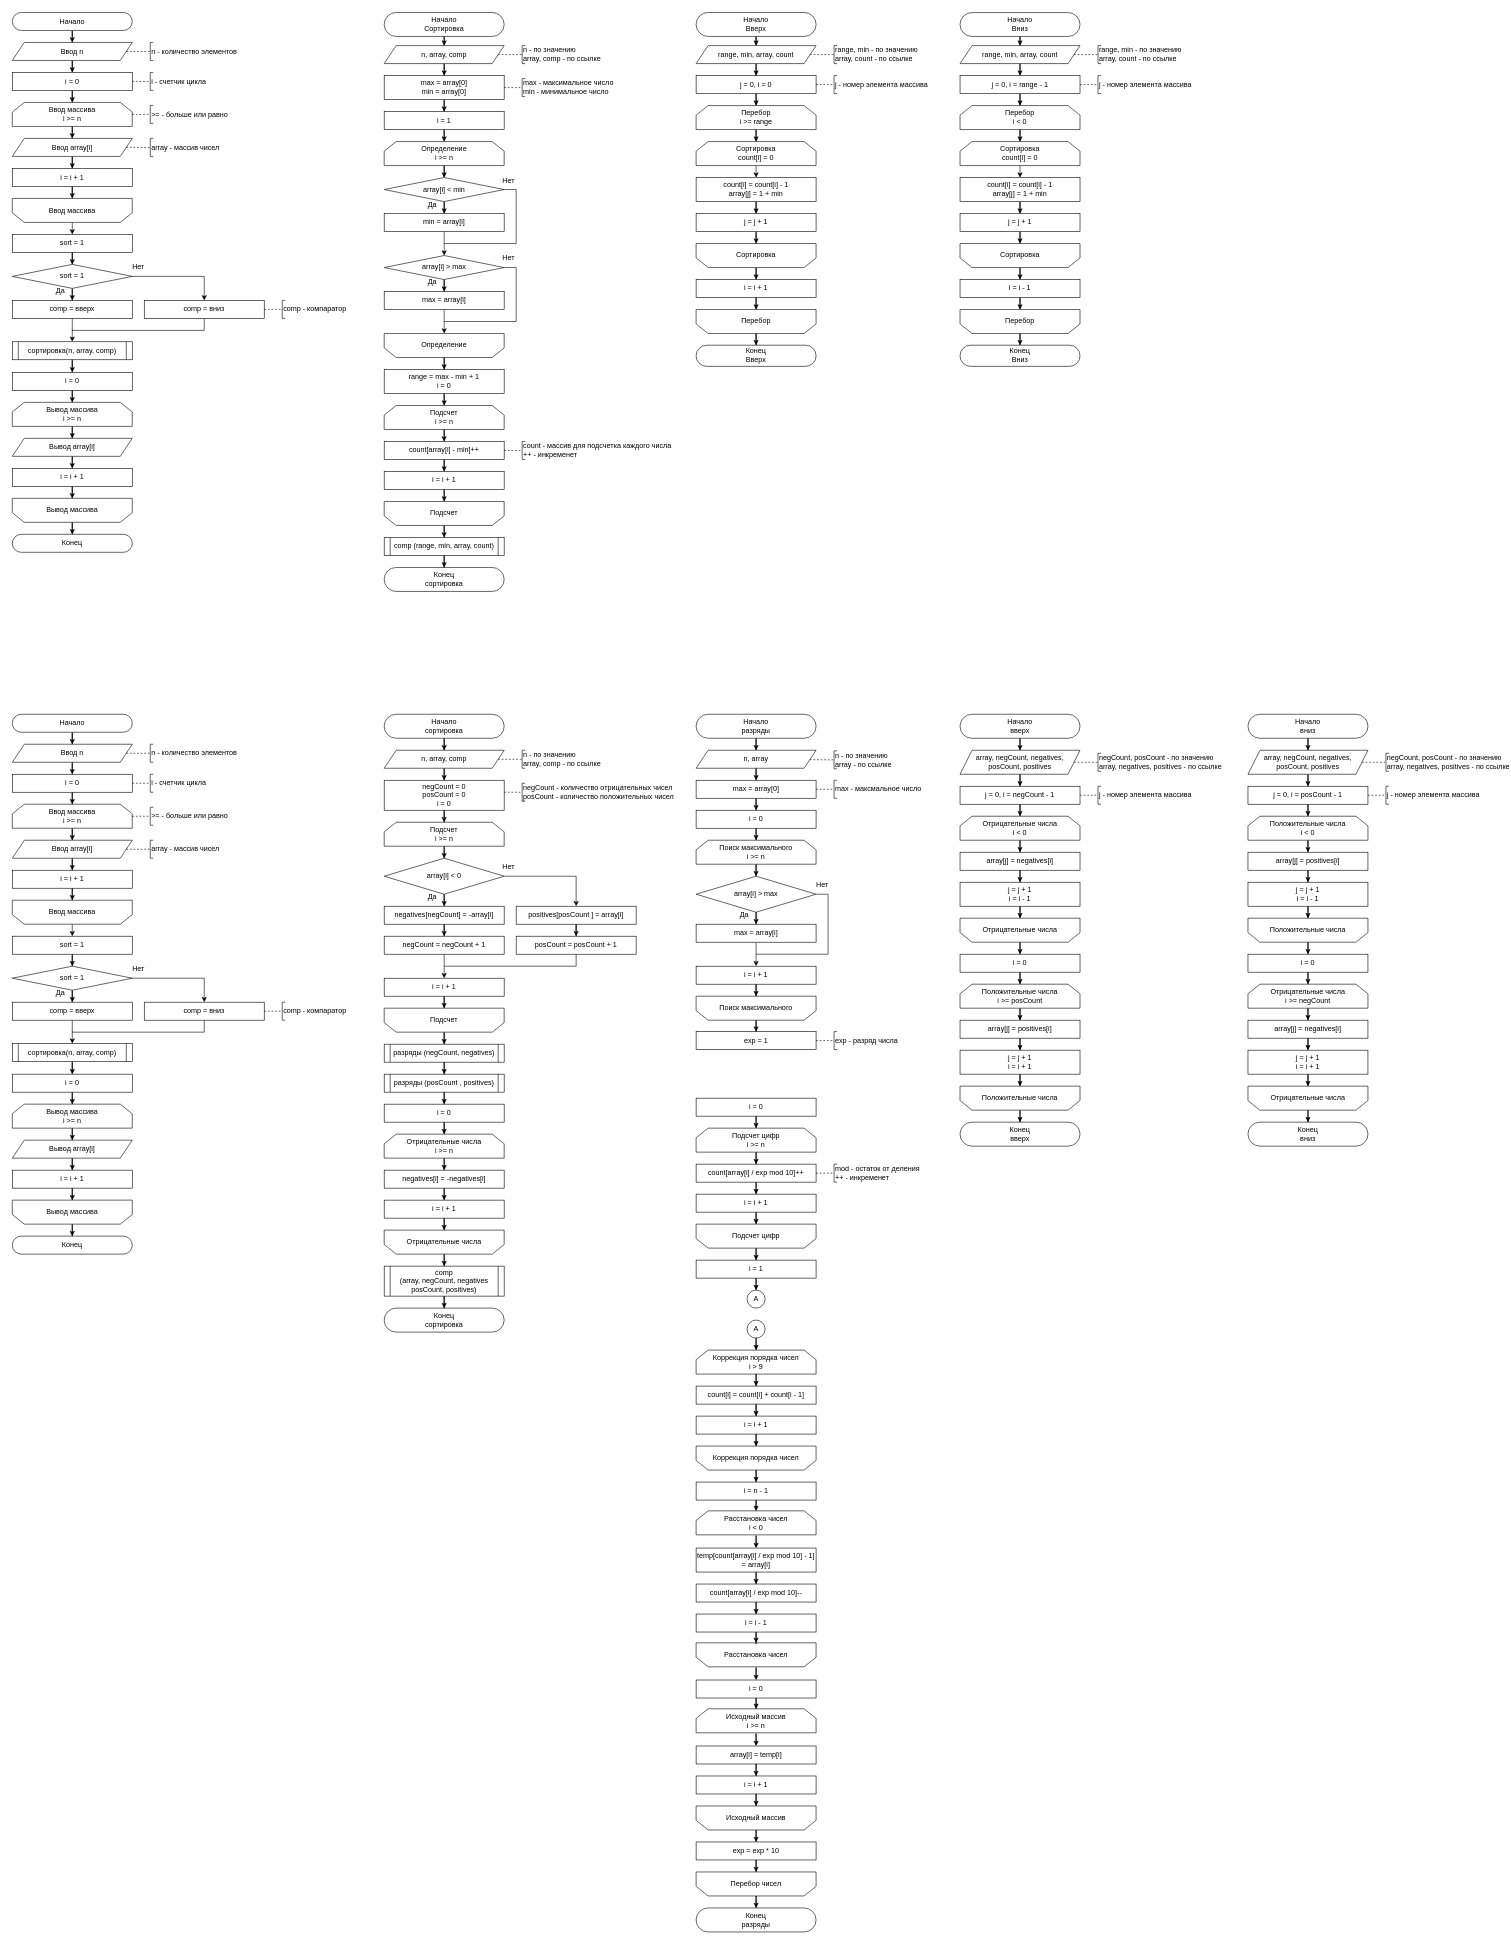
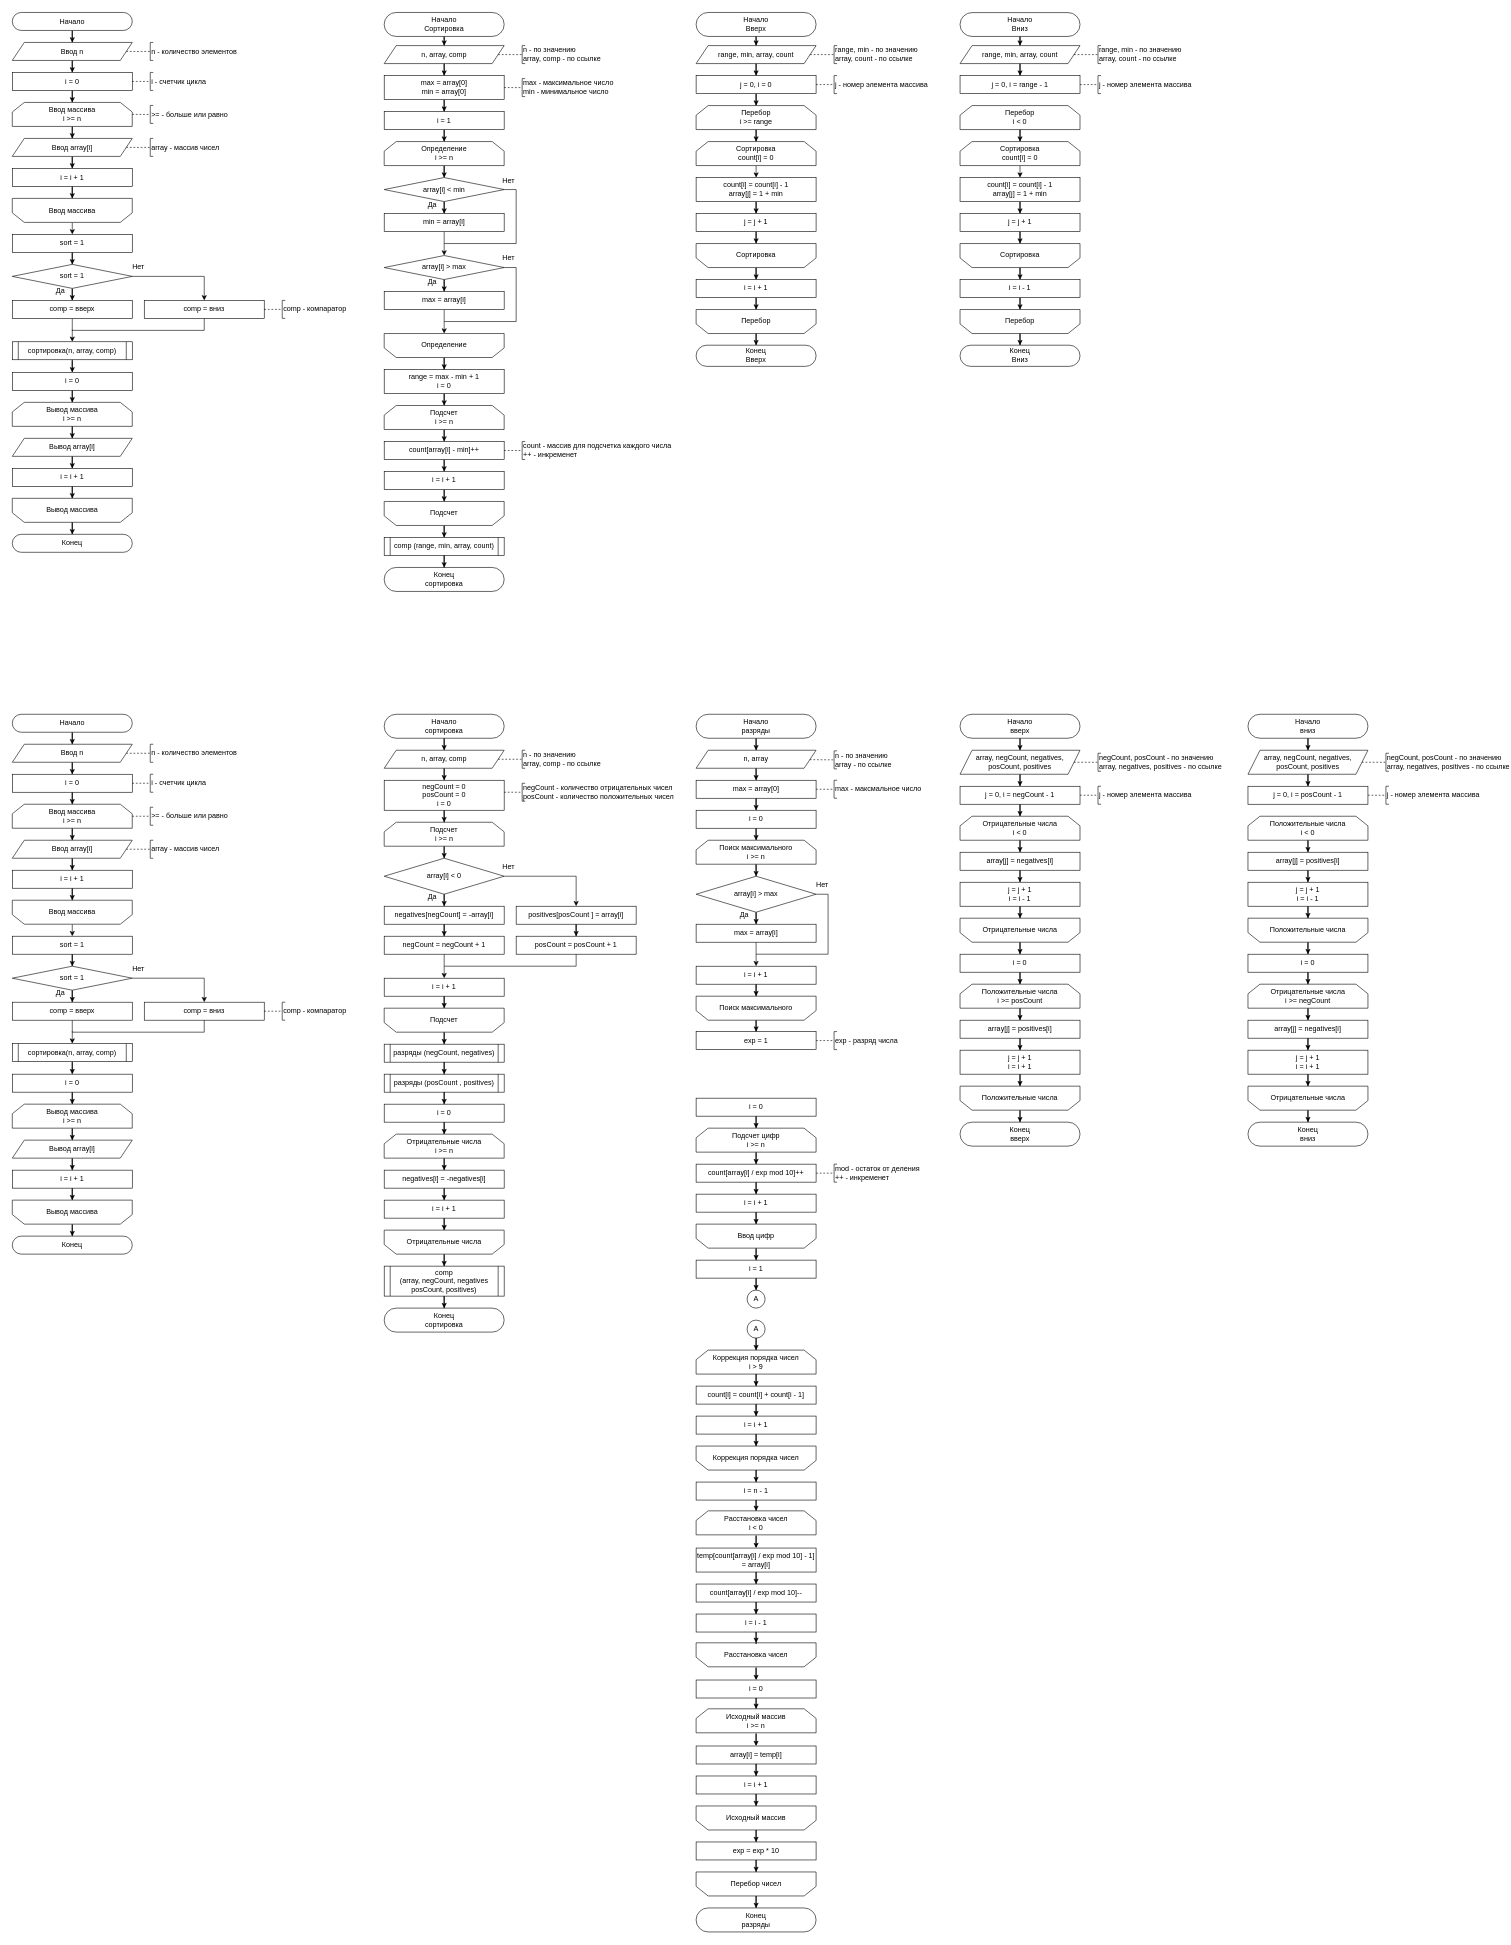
edge "j = 0, i = range - 1" -> "Перебор i < 0": removed
edge "j = 0, i = posCount - 1" -> "Положительные числа i < 0": removed
node "Подсчет цифр": label "Подсчет цифр" -> "Ввод цифр"
